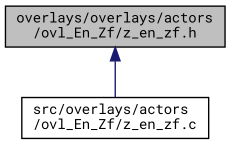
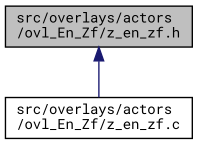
node "overlays/overlays/actors /ovl_En_Zf/z_en_zf.h": label "overlays/overlays/actors /ovl_En_Zf/z_en_zf.h" -> "src/overlays/actors /ovl_En_Zf/z_en_zf.h"
